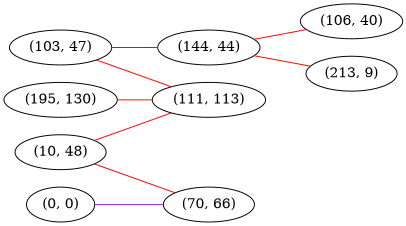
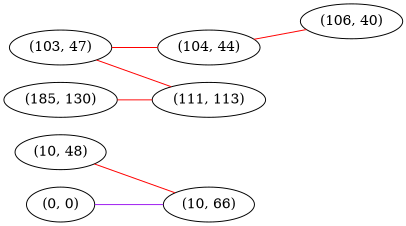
node "(144, 44)": label "(144, 44)" -> "(104, 44)"
node "(213, 9)": removed
node "(195, 130)": label "(195, 130)" -> "(185, 130)"
edge "(111, 113)" -- "(10, 48)": removed
node "(70, 66)": label "(70, 66)" -> "(10, 66)"
